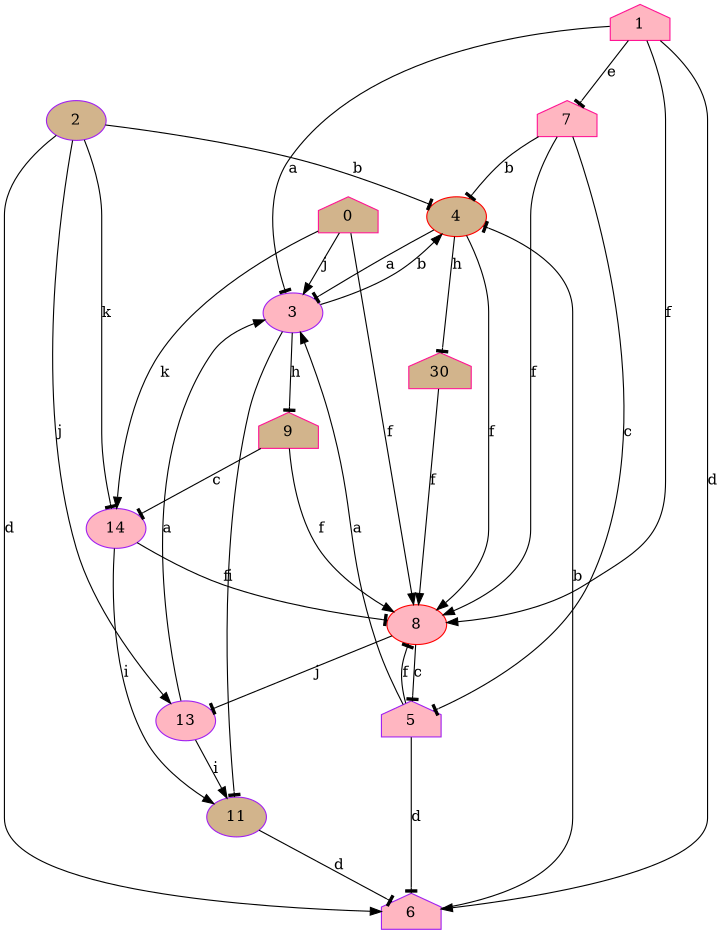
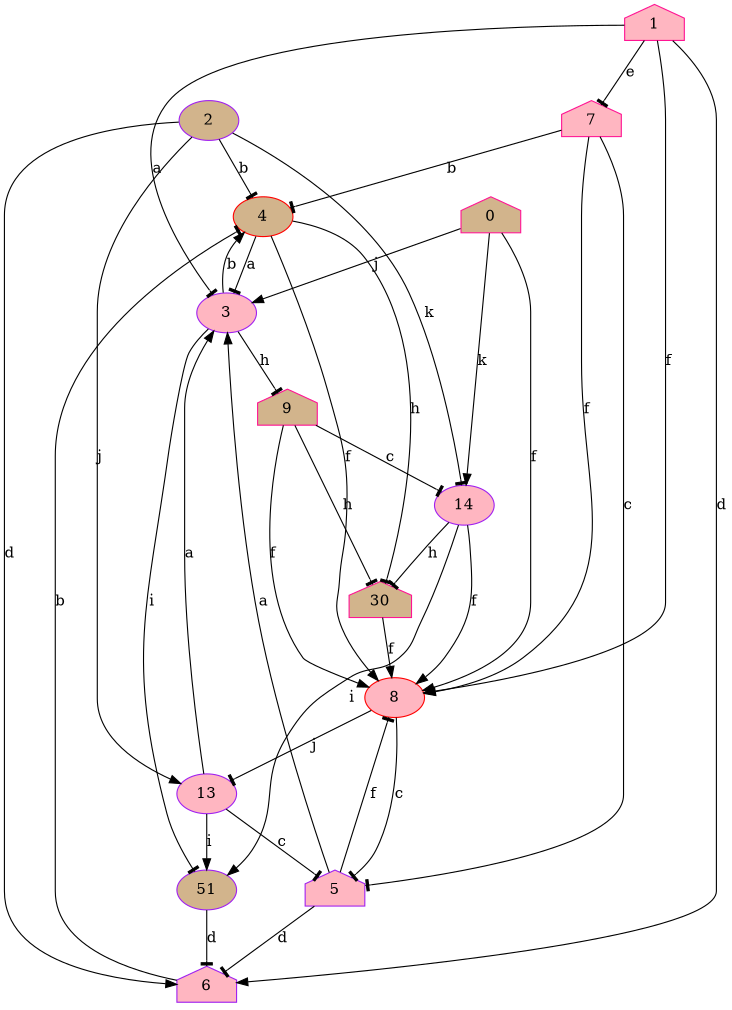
edge "9" -> "30": added, label "h"
edge "14" -> "30": added, label "h"
edge "14" -> "8": arrowhead tee -> normal
node "11": label "11" -> "51"
edge "13" -> "5": added, label "c"
